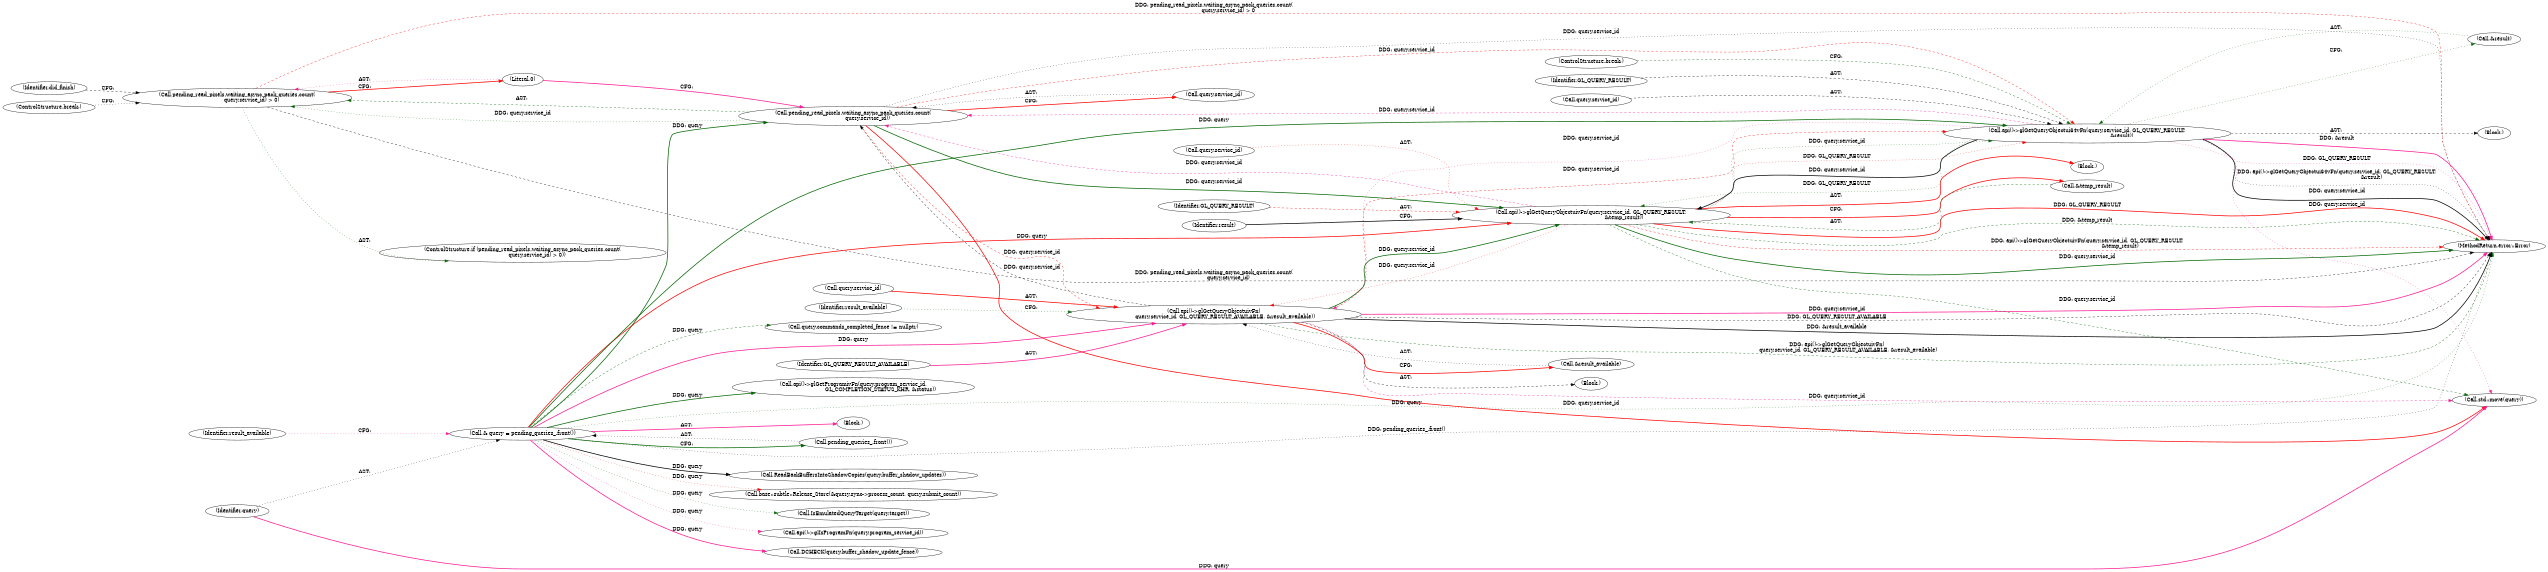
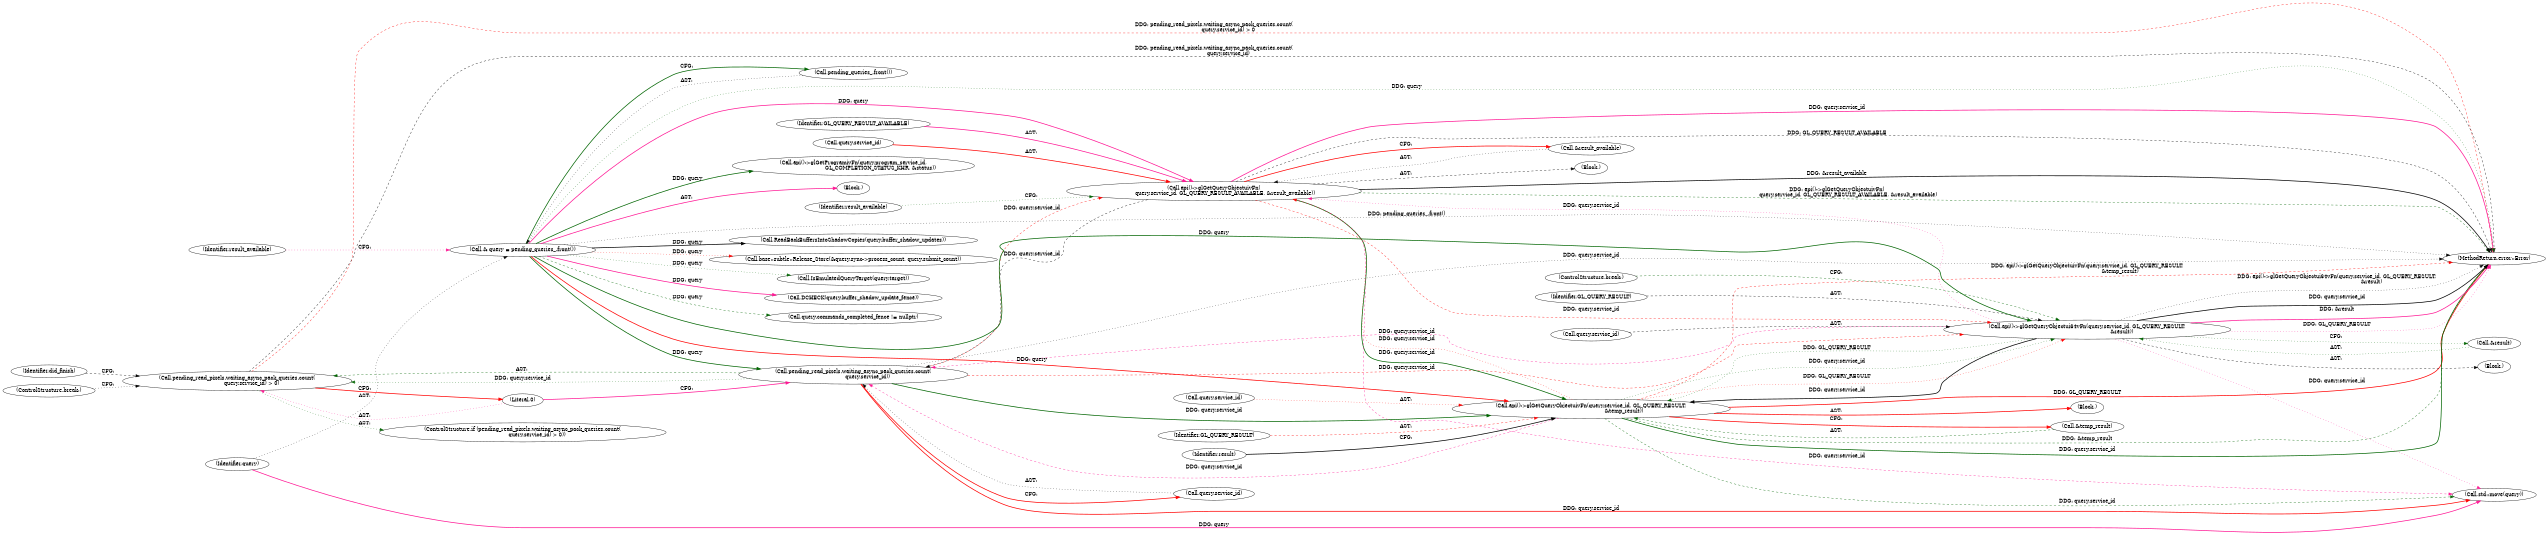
node "(Call,api()->glIsProgramFn(query.program_service_id))": removed
